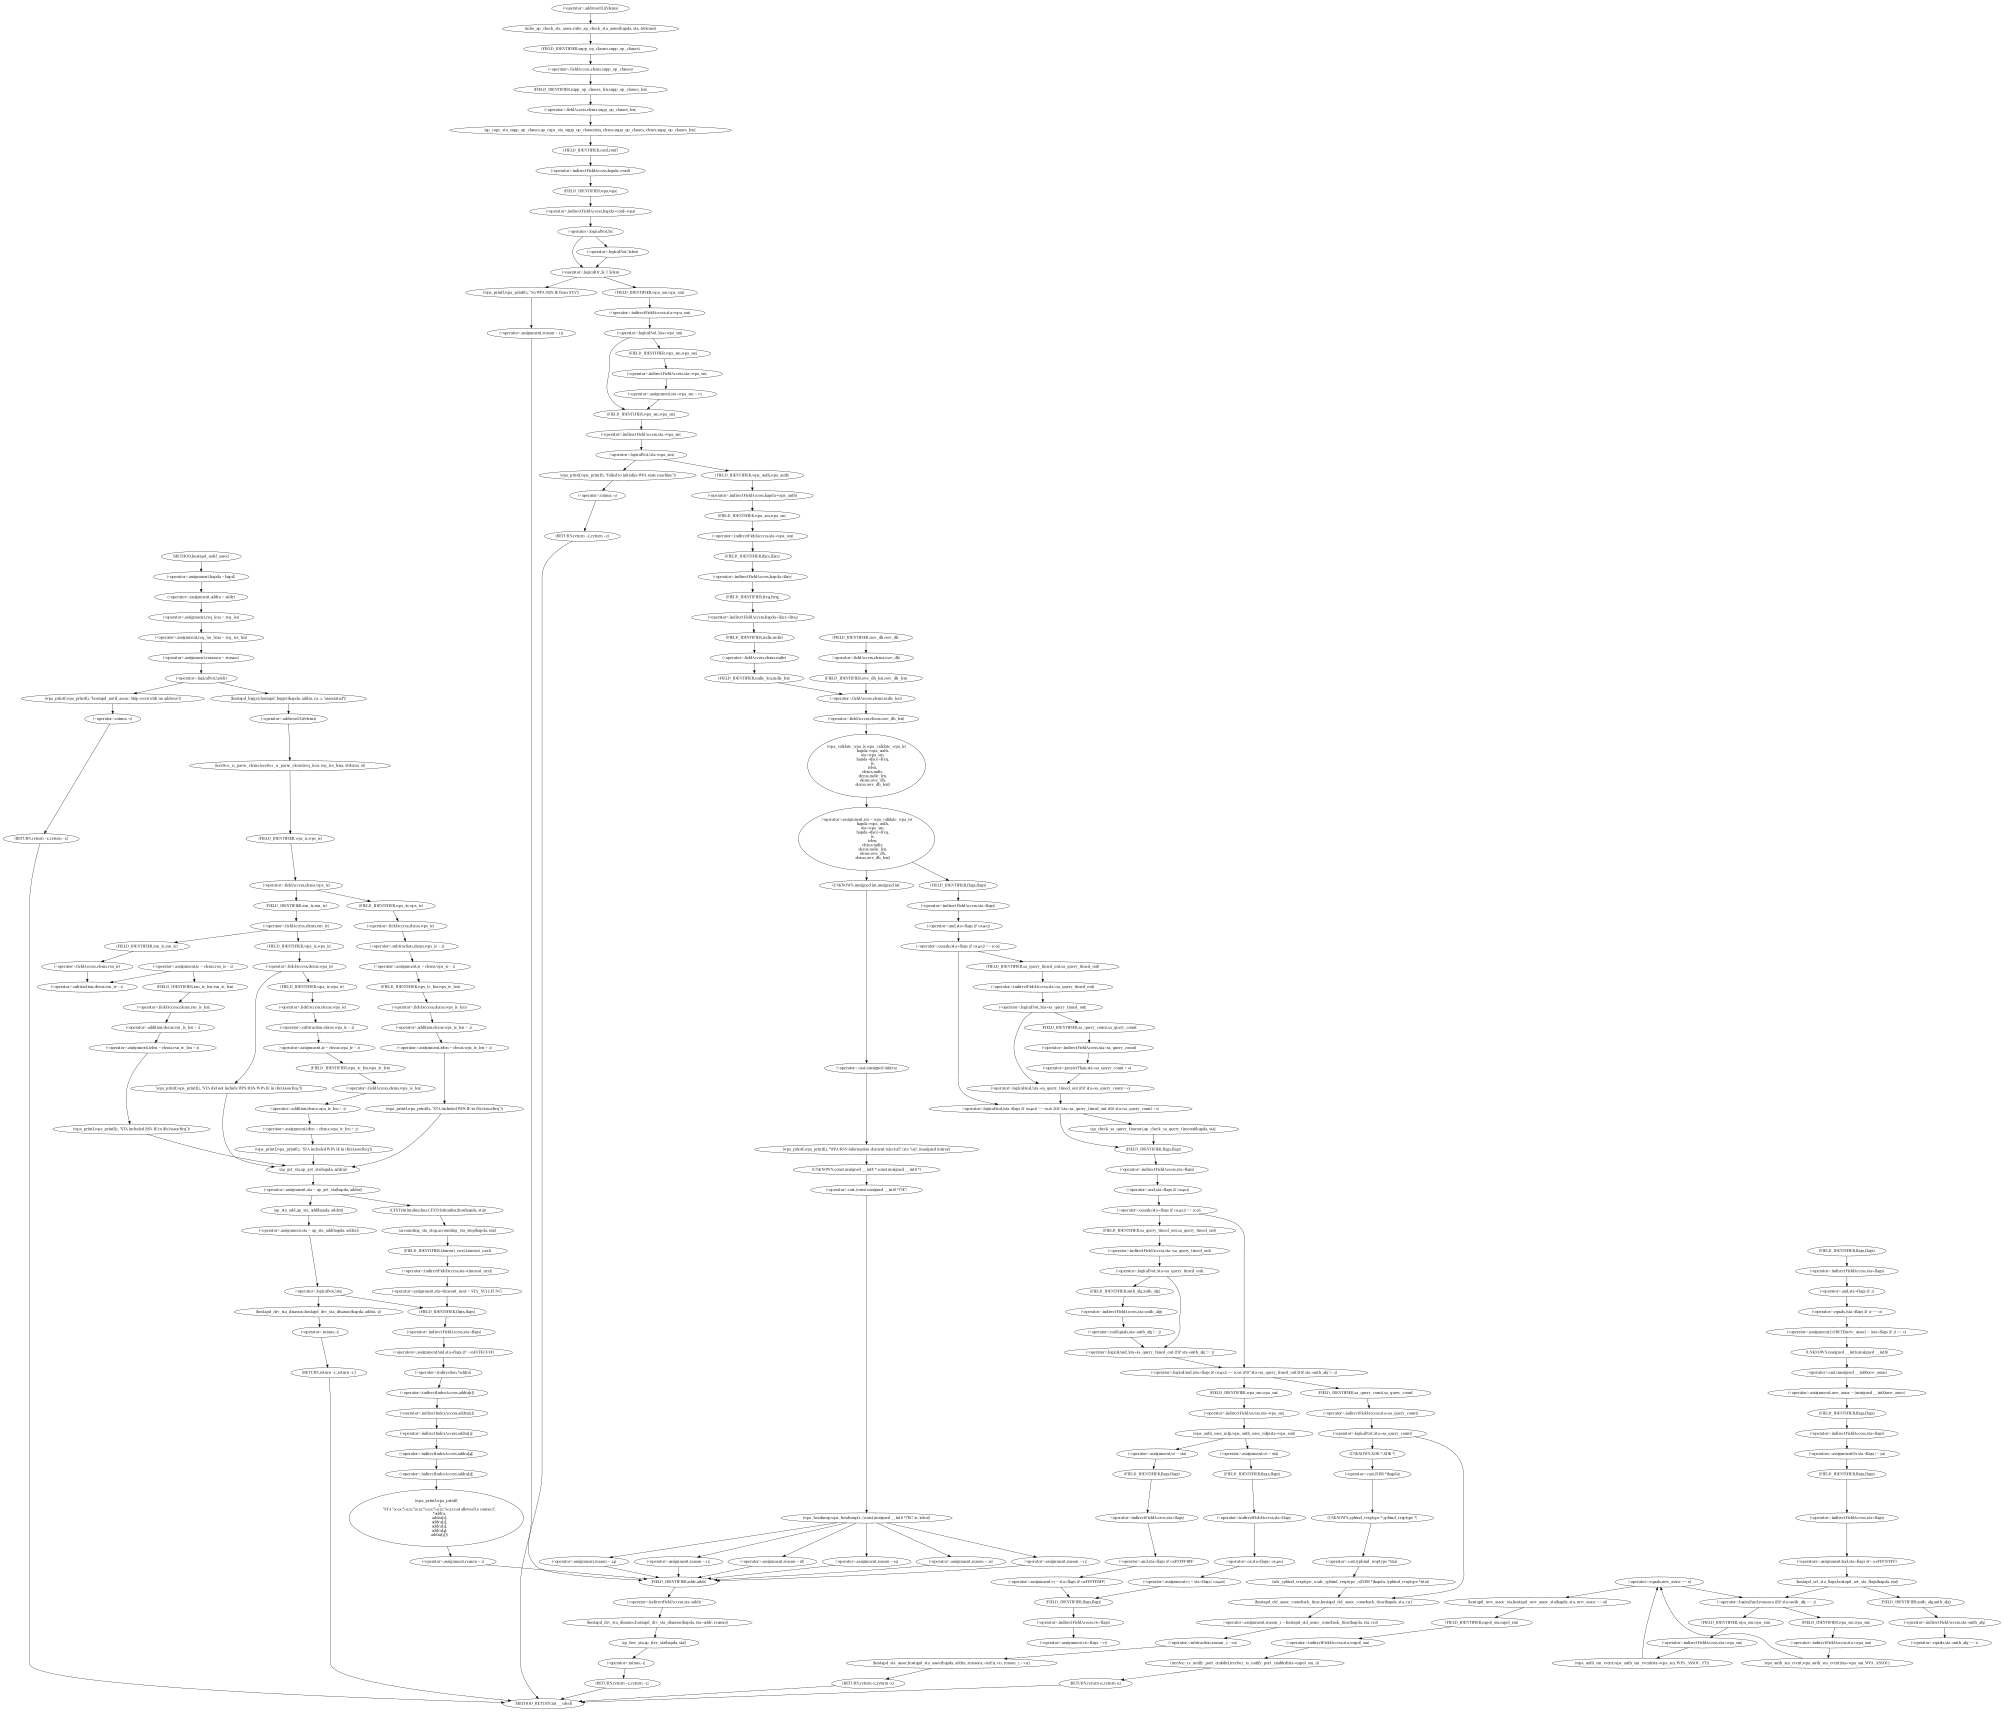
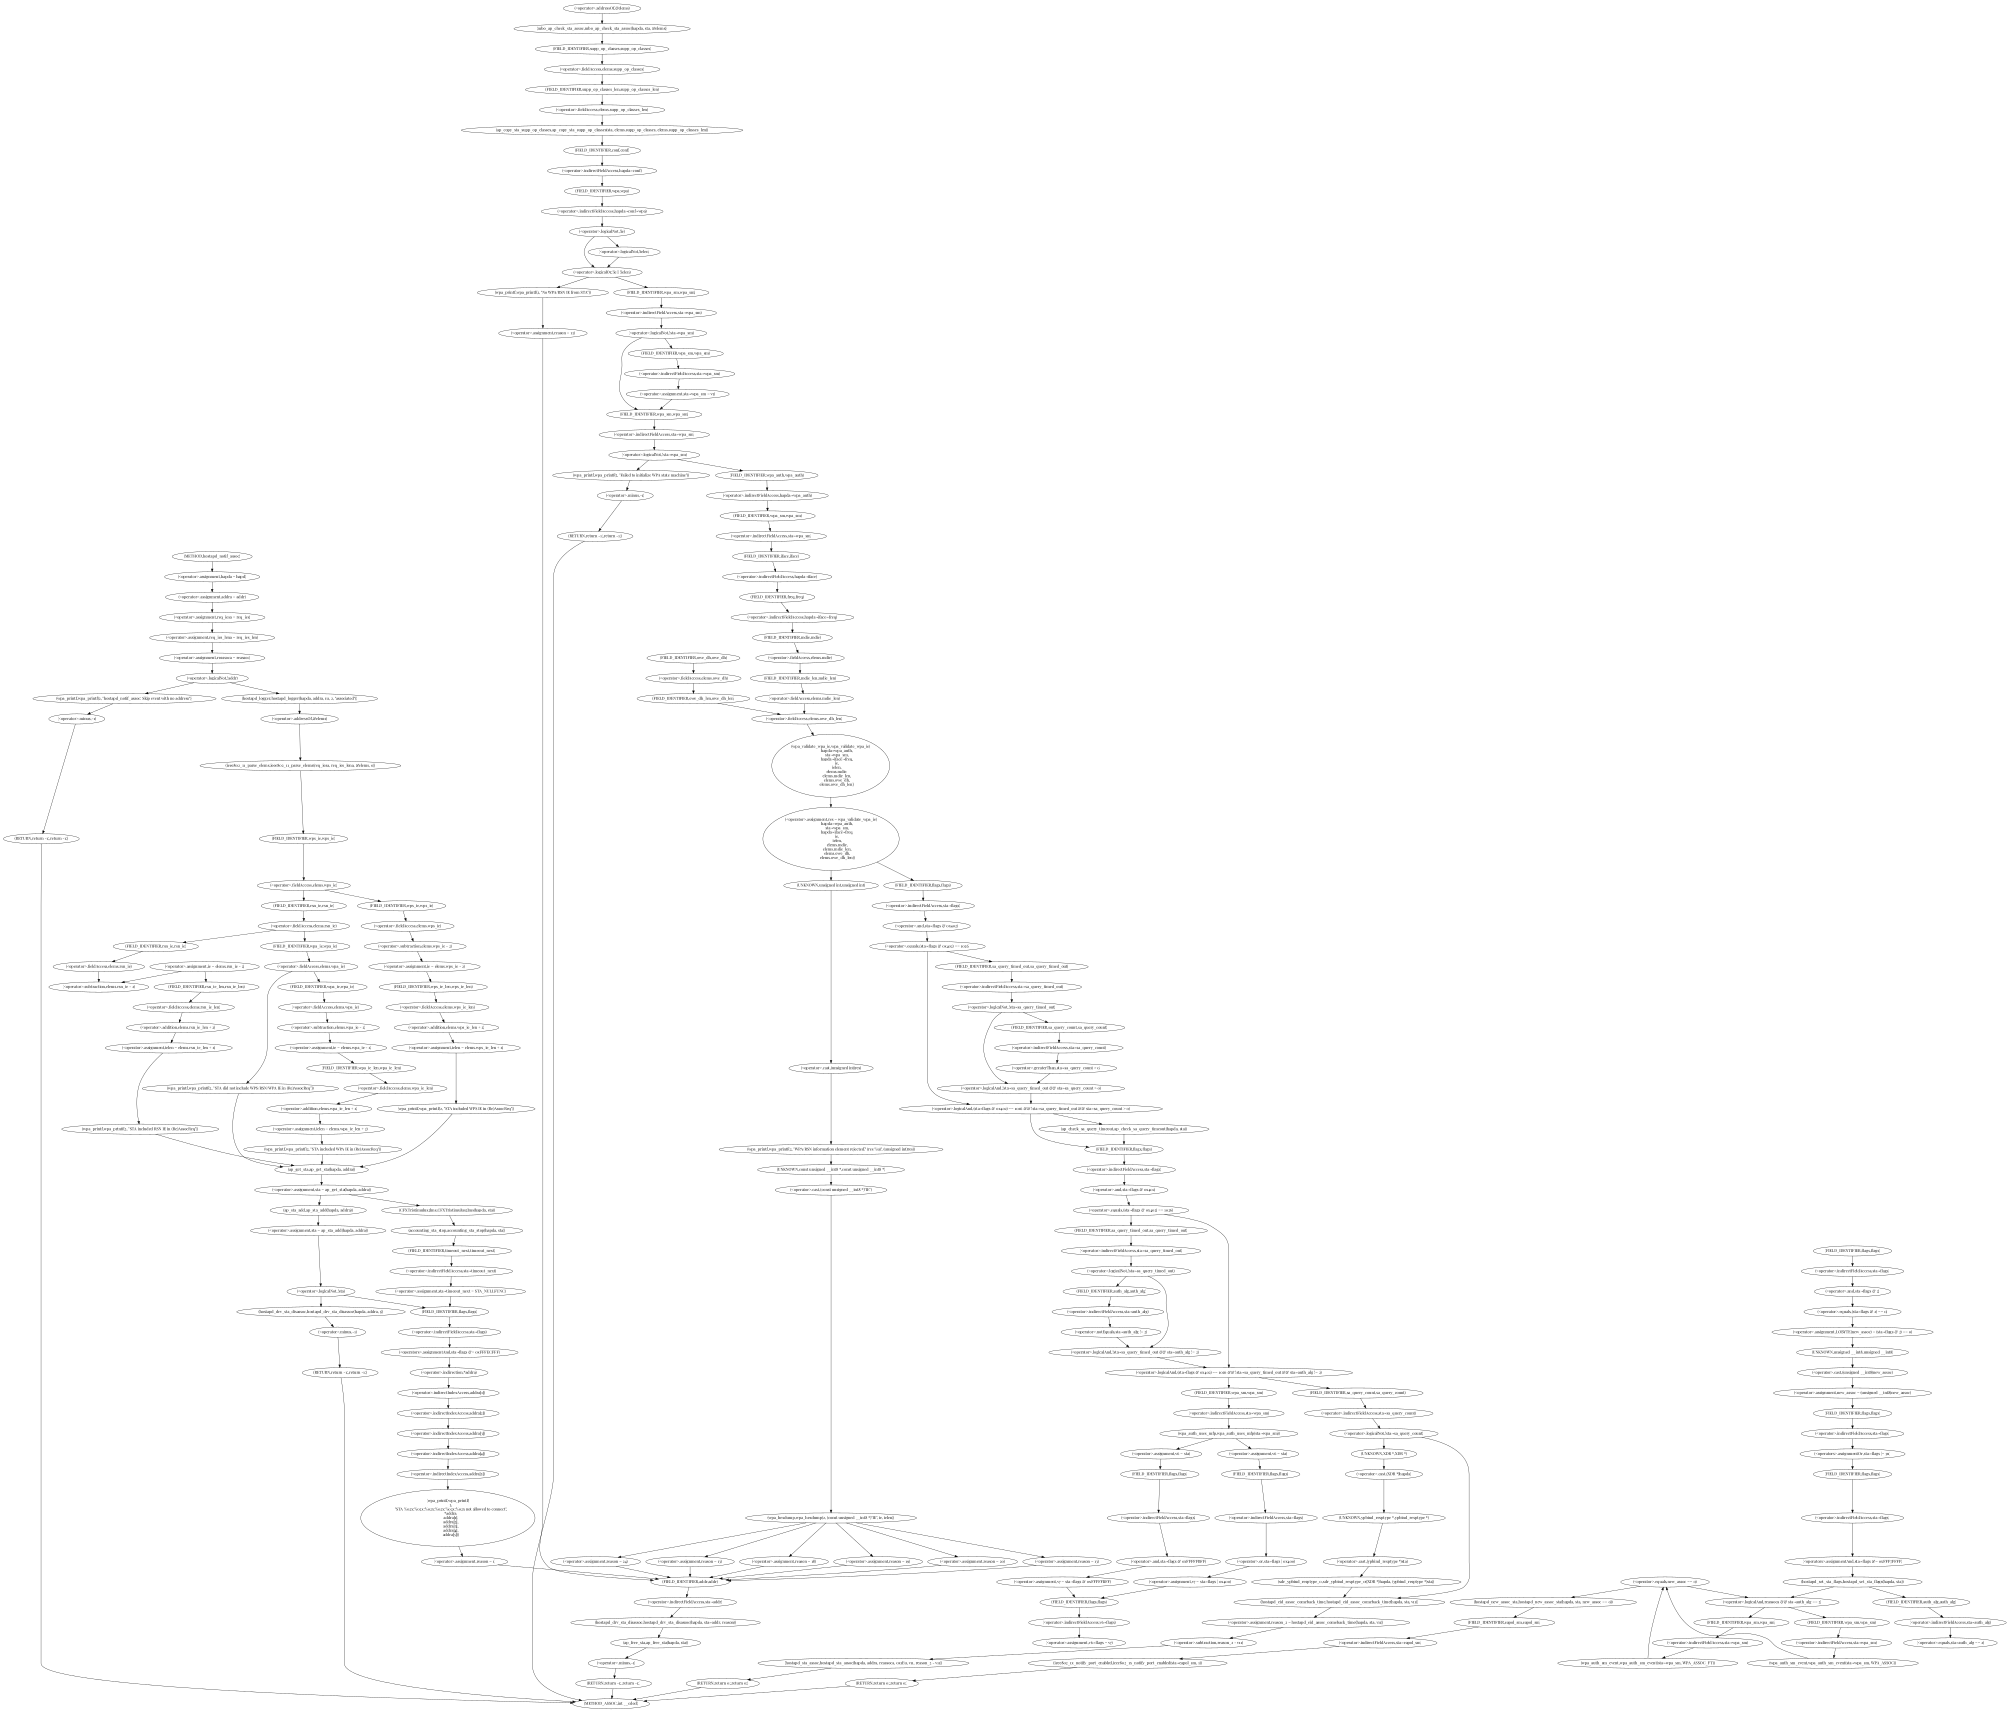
edge "(FIELD_IDENTIFIER,owe_dh_len,owe_dh_len)" -> "(<operator>.fieldAccess,elems.mdie_len)": now "(FIELD_IDENTIFIER,owe_dh_len,owe_dh_len)" -> "(<operator>.fieldAccess,elems.owe_dh_len)"
node "(METHOD_RETURN,int __cdecl)": label "(METHOD_RETURN,int __cdecl)" -> "(METHOD_ASSOC,int __cdecl)"
